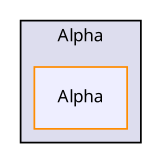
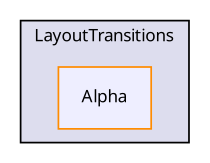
cluster "Alpha": label "Alpha" -> "LayoutTransitions"
